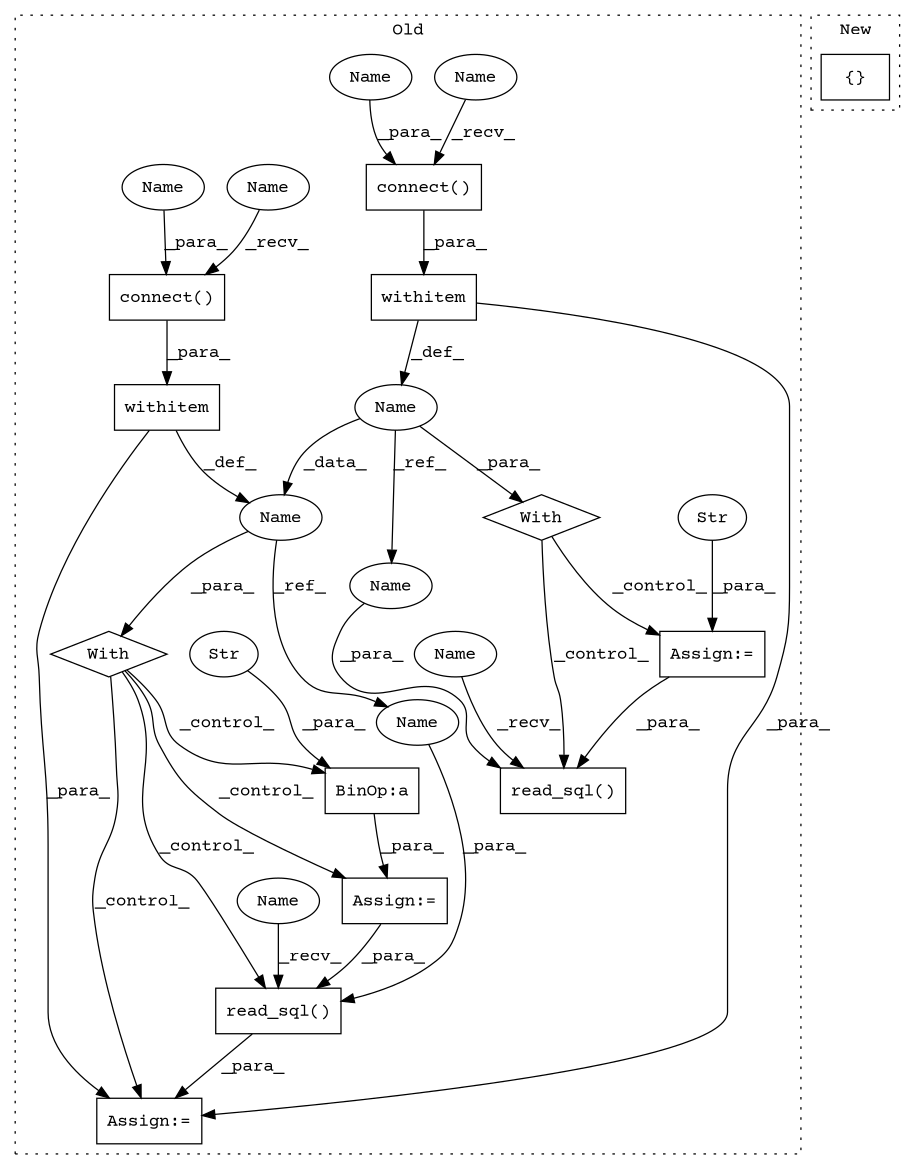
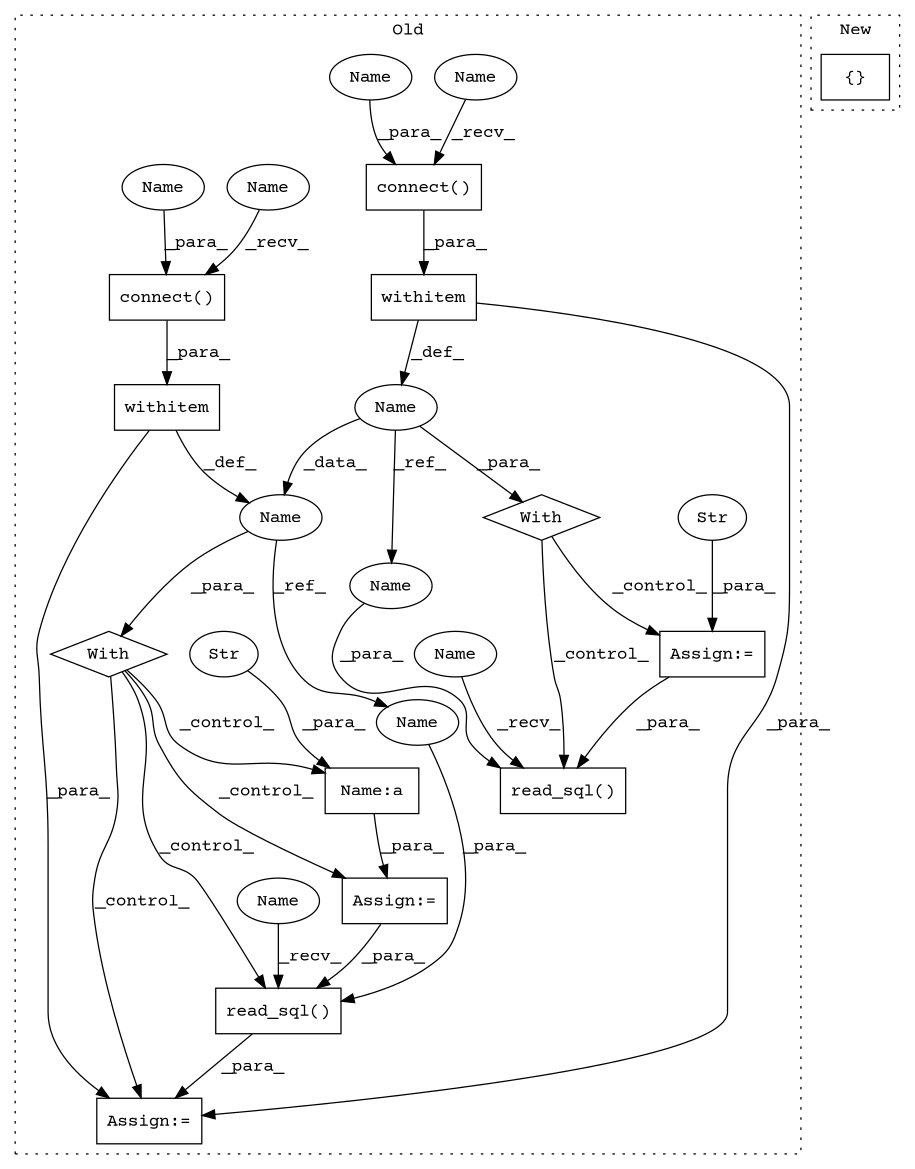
node "BinOp:a": label "BinOp:a" -> "Name:a"
